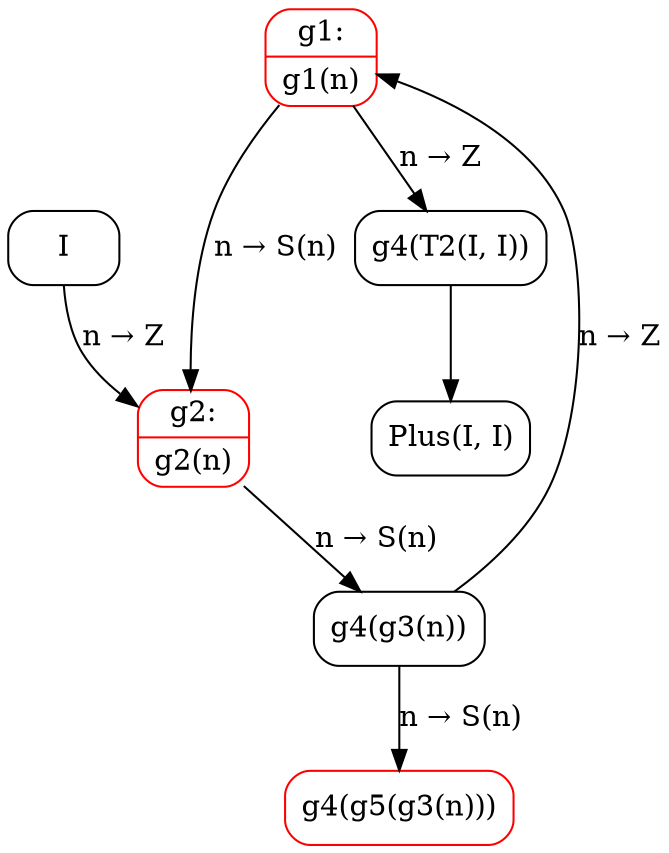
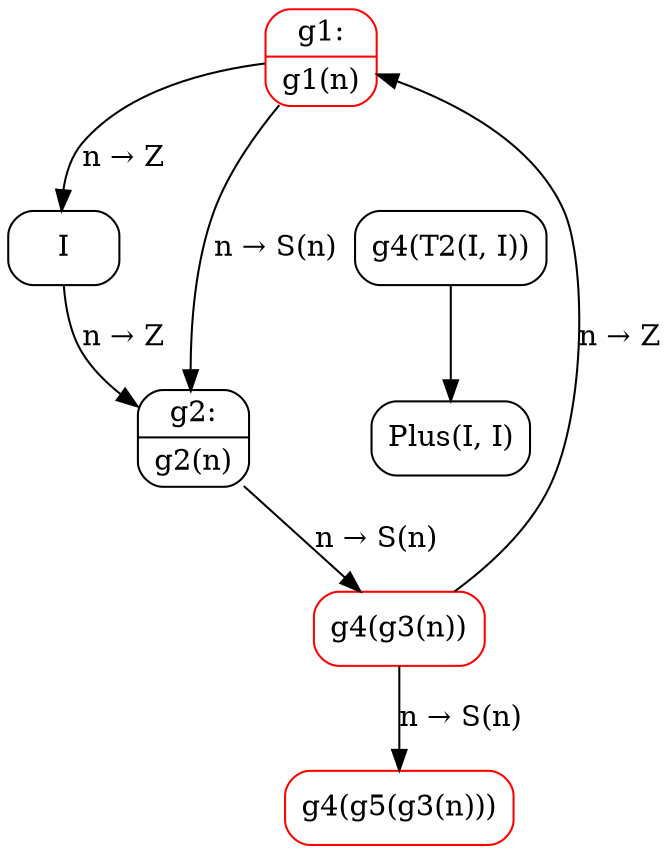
edge "g1:" -> "g4(T2(I, I))": now "g1:" -> "I"
node "g2:": color red -> black
node "g4(g3(n))": color black -> red
